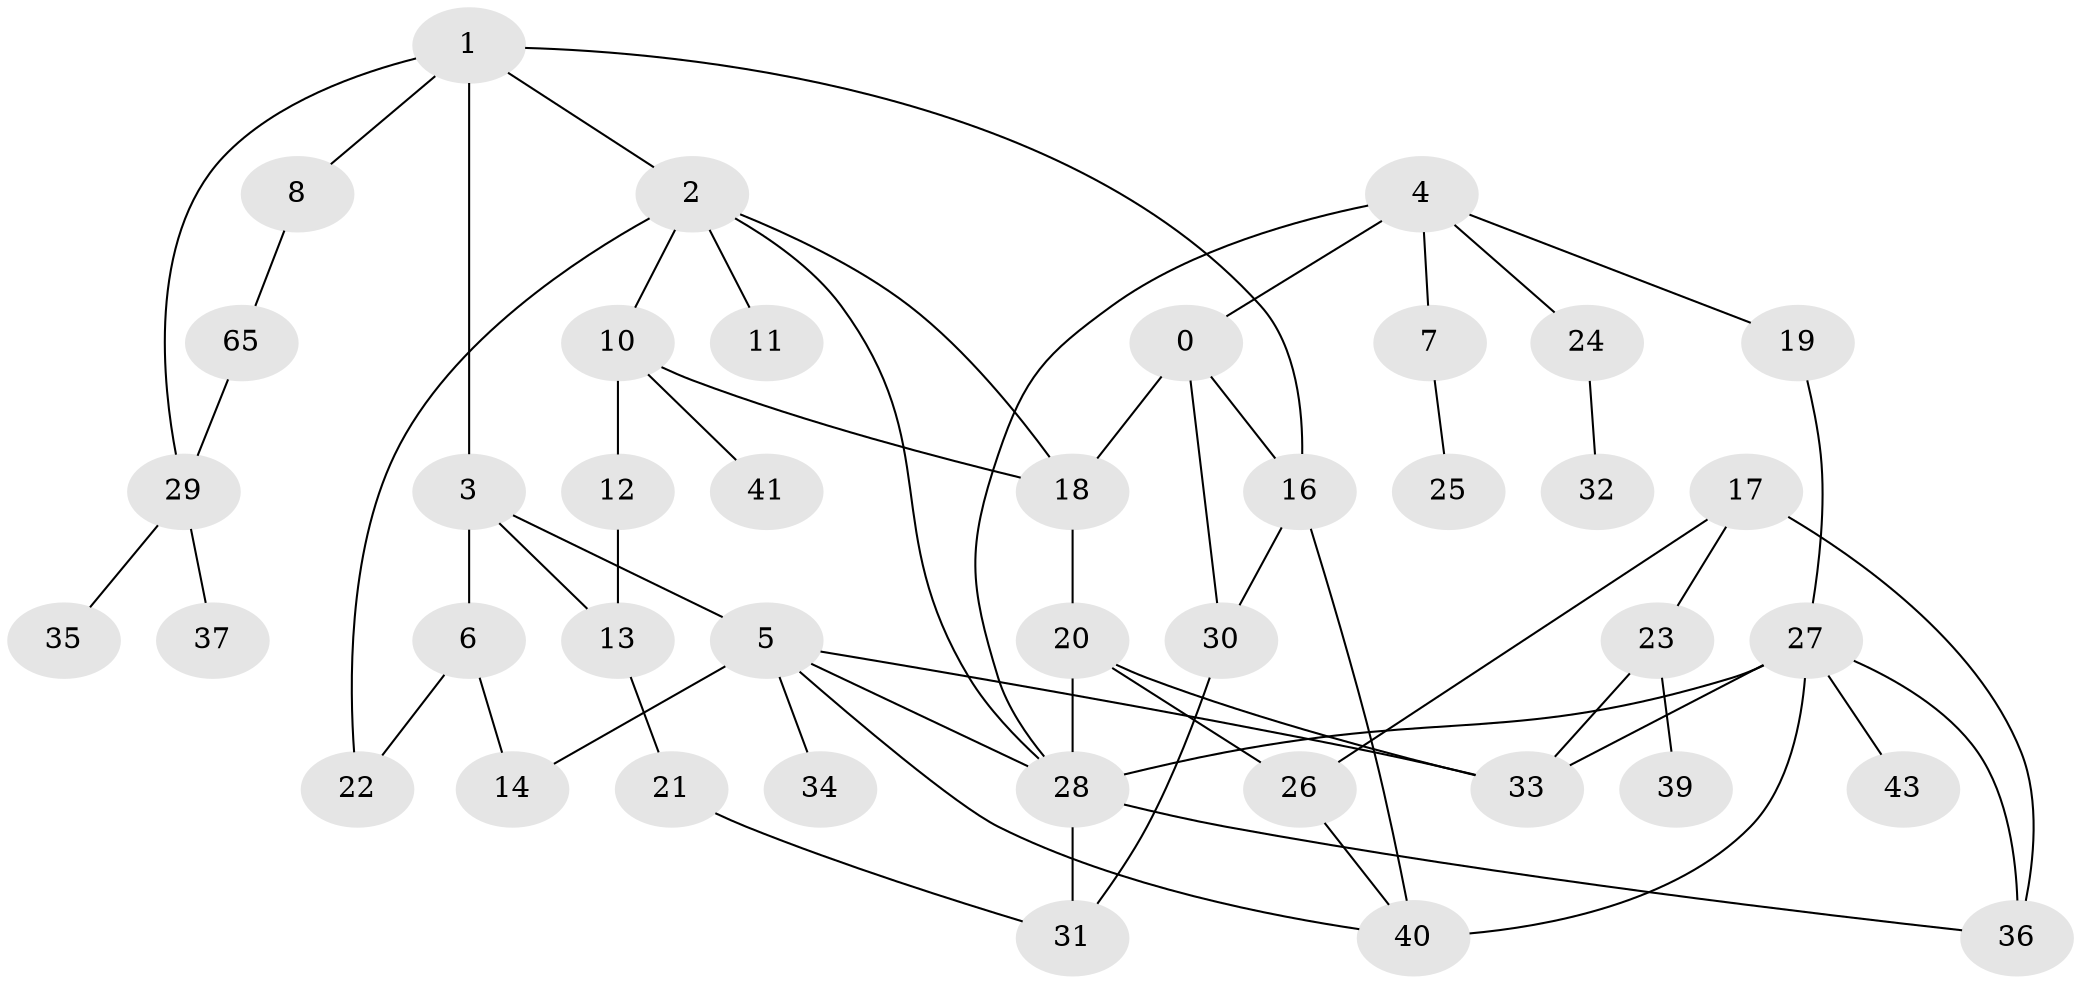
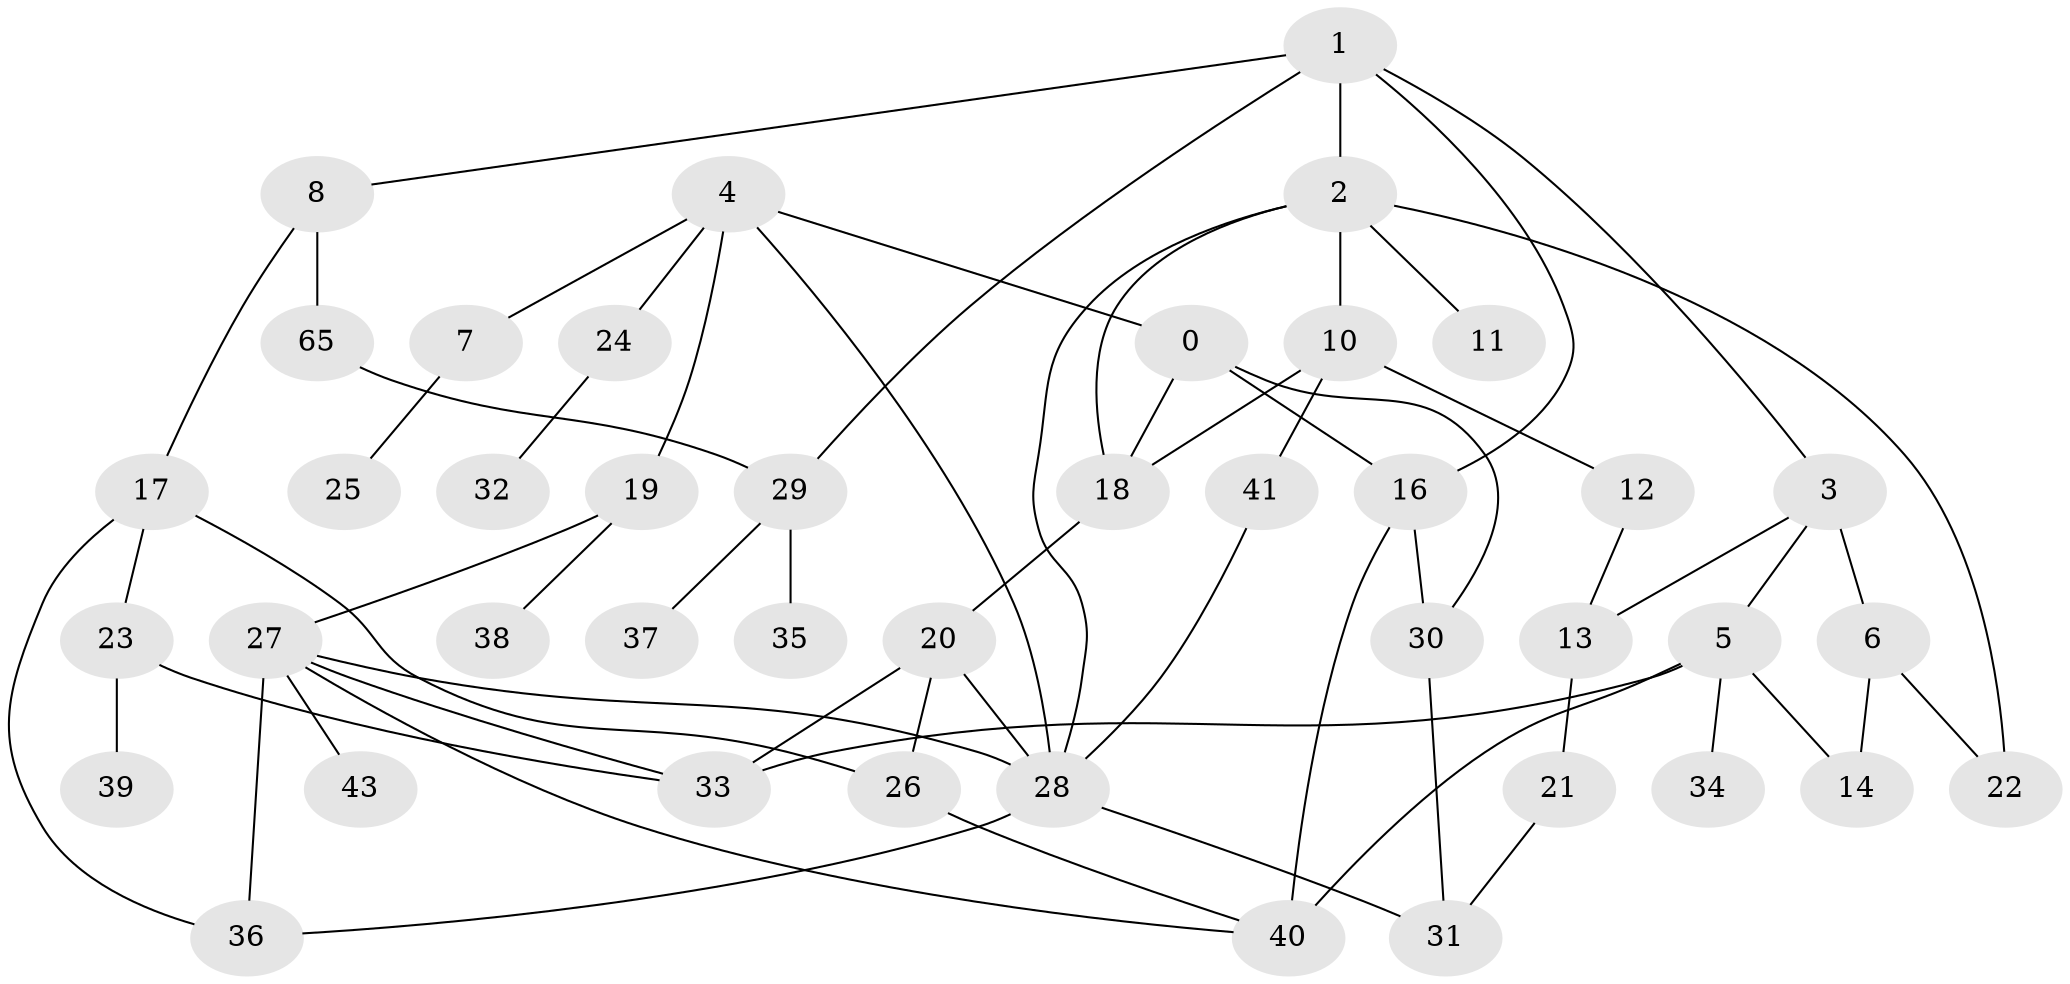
edge "8" -- "17": added
node "38": added
edge "5" -- "28": now "41" -- "28"
